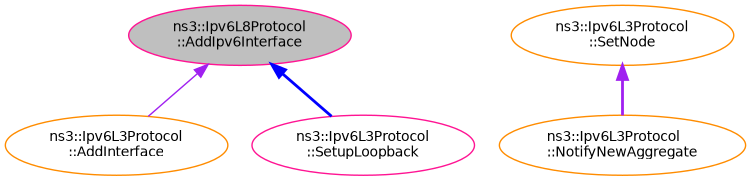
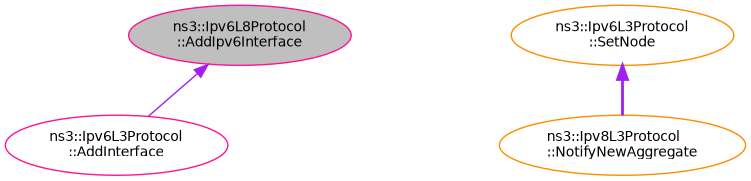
node "ns3::Ipv6L3Protocol ::AddInterface": color darkorange -> deeppink
node "ns3::Ipv6L3Protocol ::SetupLoopback": removed
node "ns3::Ipv6L3Protocol ::NotifyNewAggregate": label "ns3::Ipv6L3Protocol ::NotifyNewAggregate" -> "ns3::Ipv8L3Protocol ::NotifyNewAggregate"
